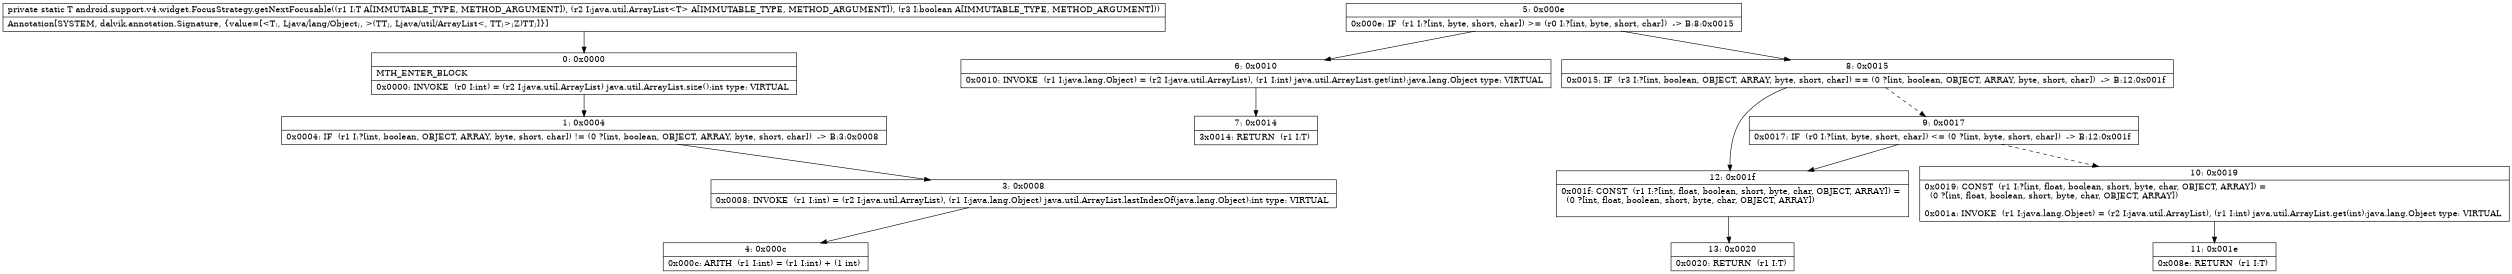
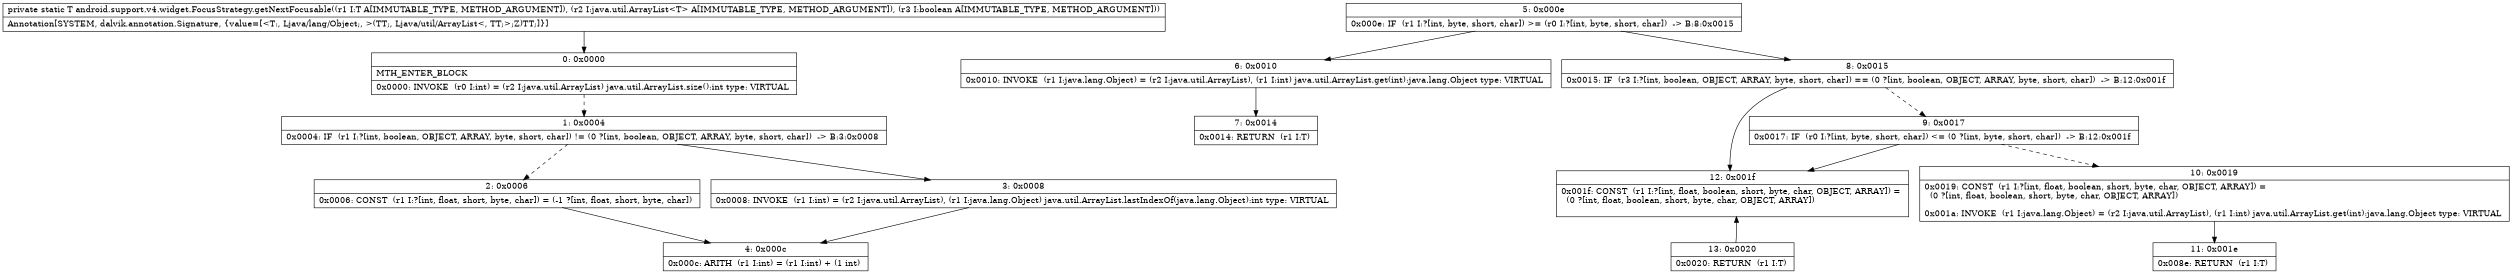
edge "0: 0x0000" -> "1: 0x0004": style solid -> dashed
node "7: 0x0014": text "3x0014: RETURN  (r1 I:T)" -> "0x0014: RETURN  (r1 I:T)"
node "2: 0x0006": added
edge "12: 0x001f" -> "13: 0x0020": reversed
